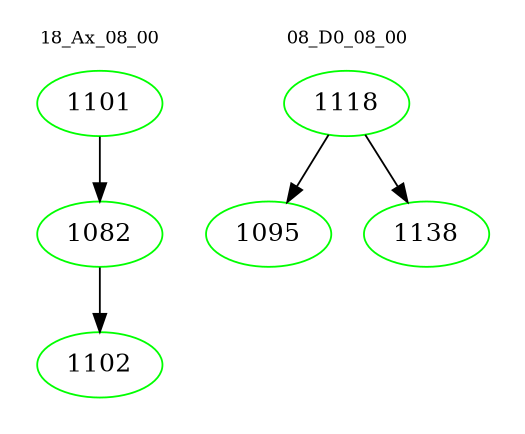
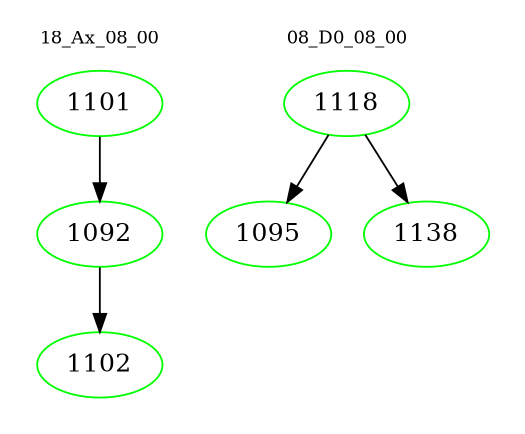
node "1082": label "1082" -> "1092"
